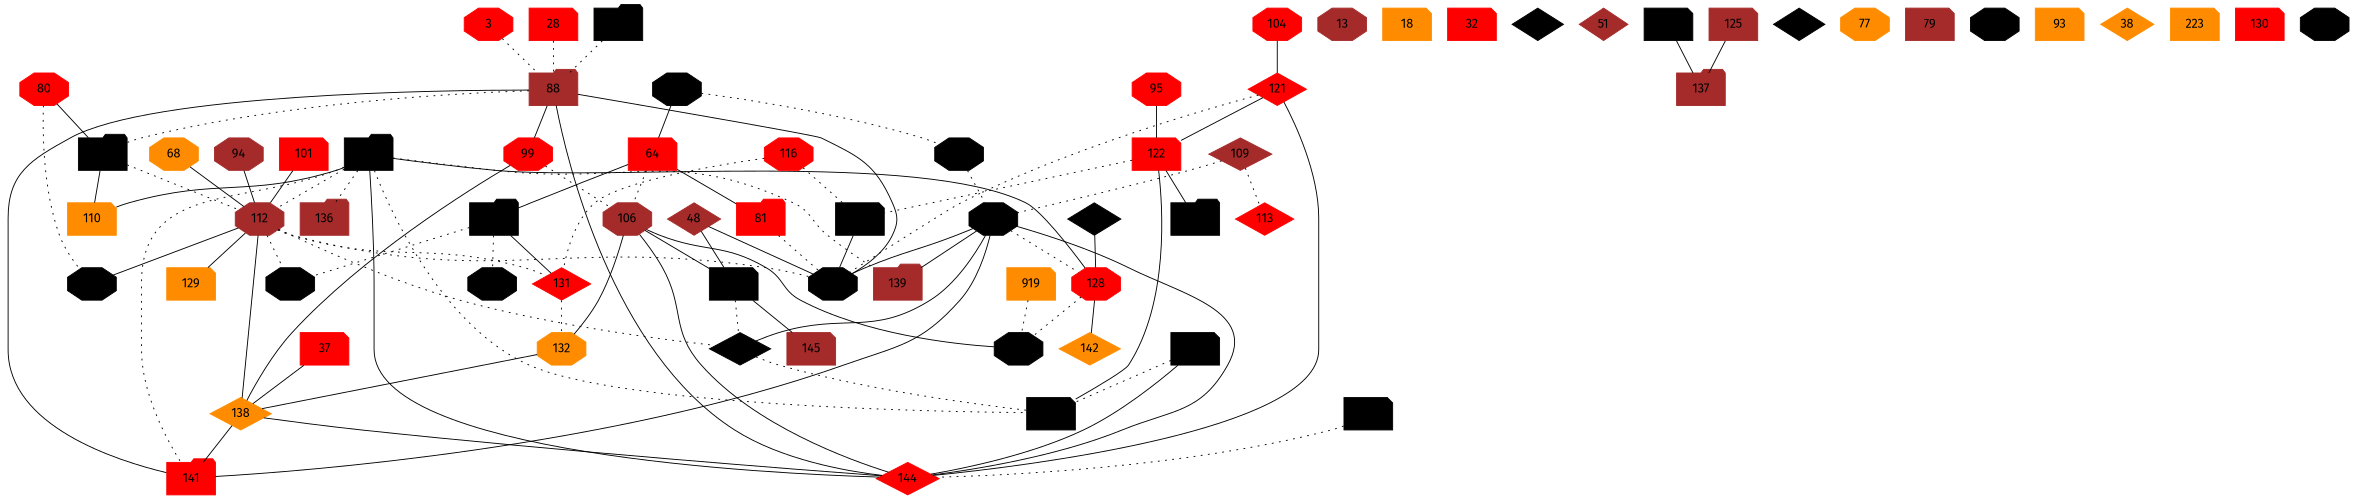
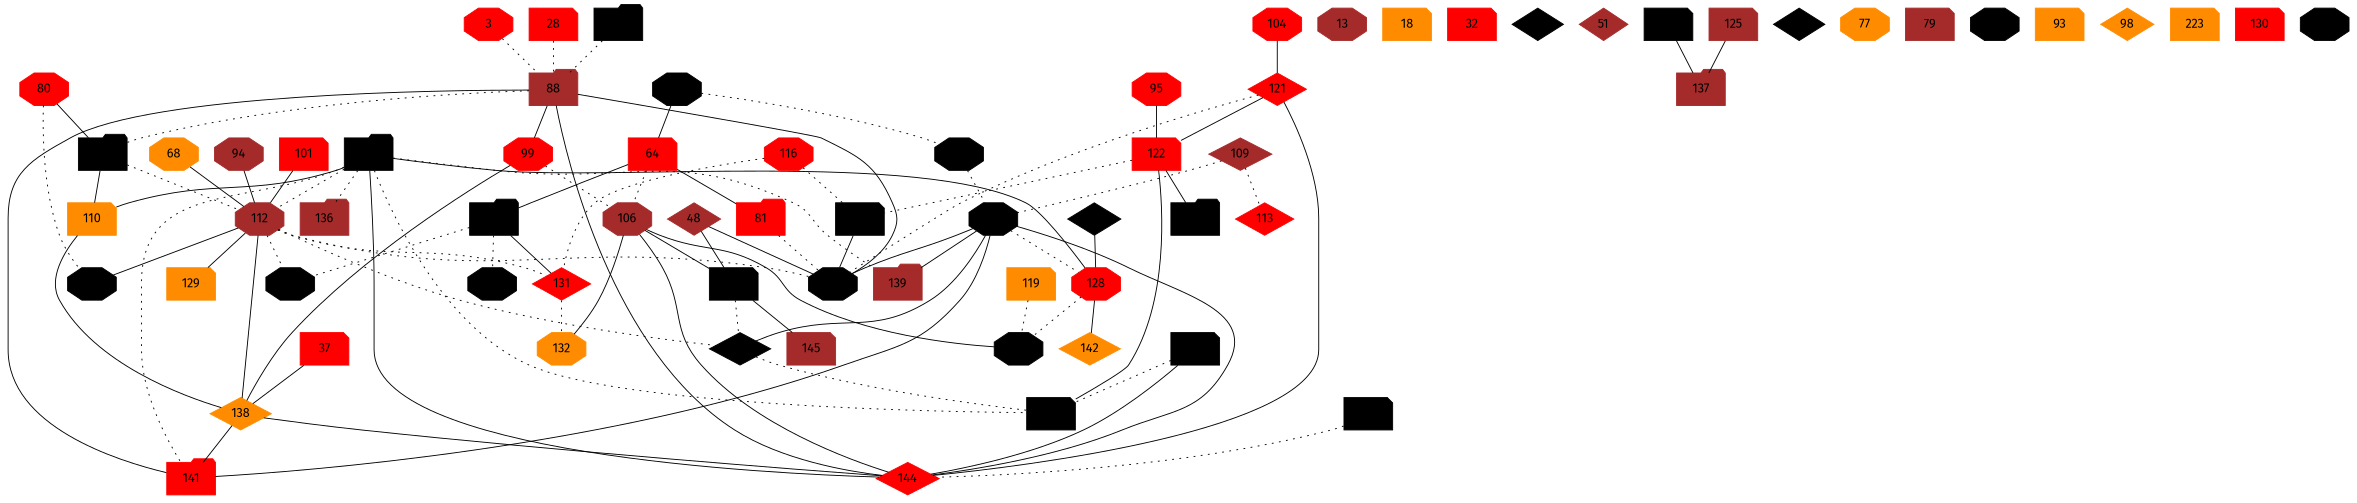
node "38": label "38" -> "98"
node "919": label "919" -> "119"
edge "132" -- "138": now "110" -- "138"
